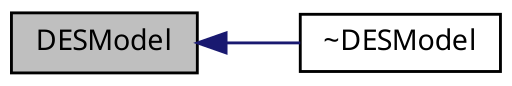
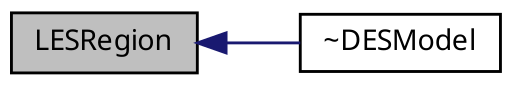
node "DESModel": label "DESModel" -> "LESRegion"
